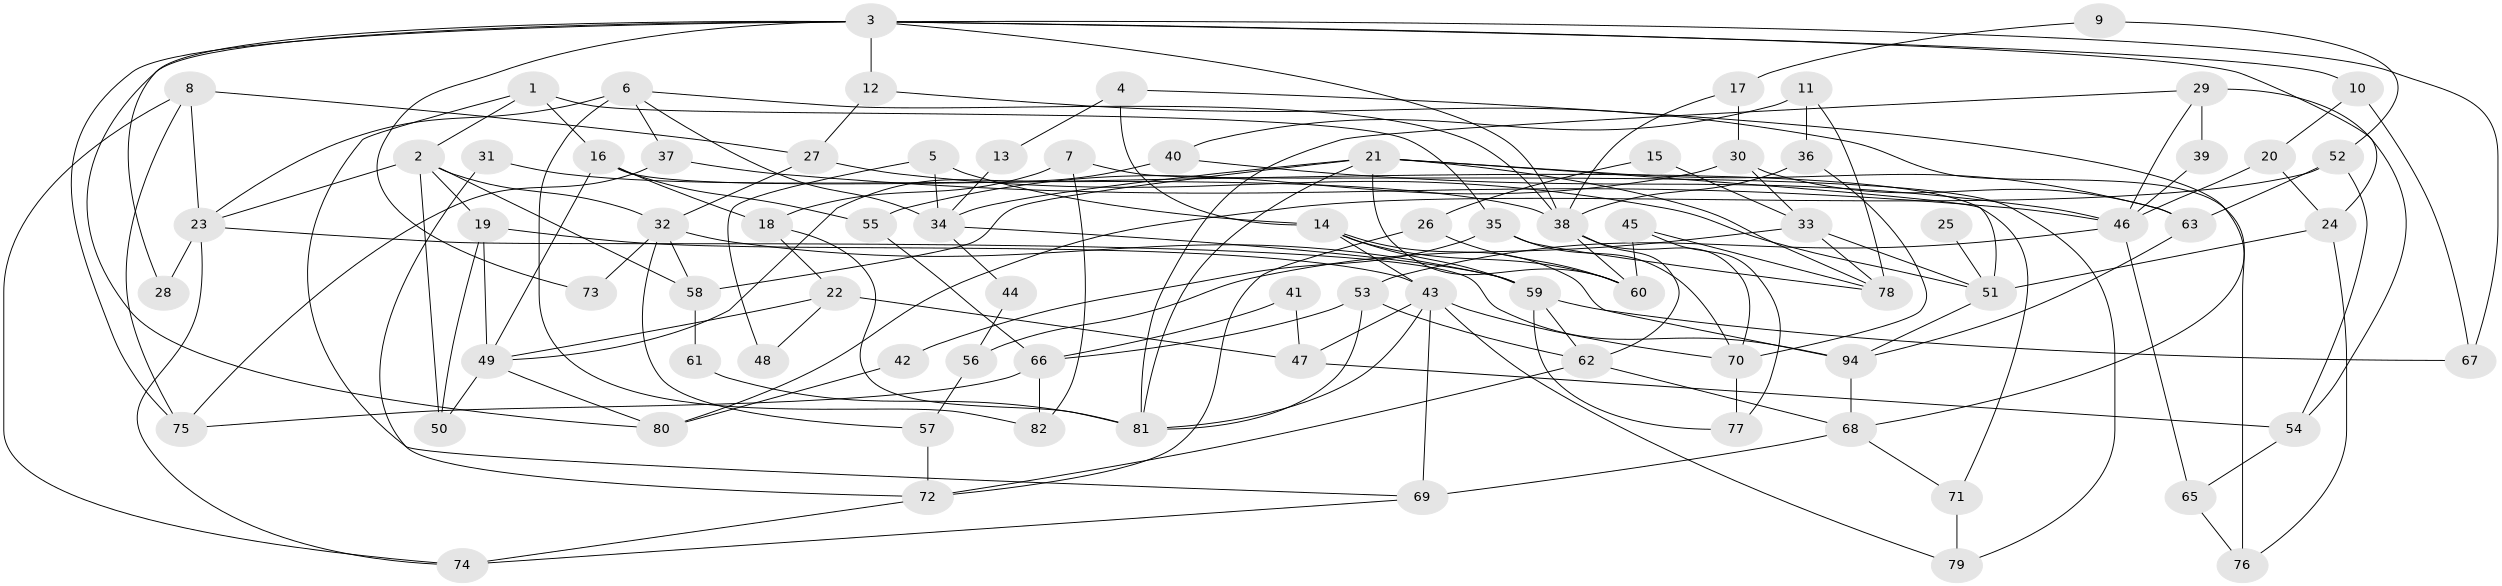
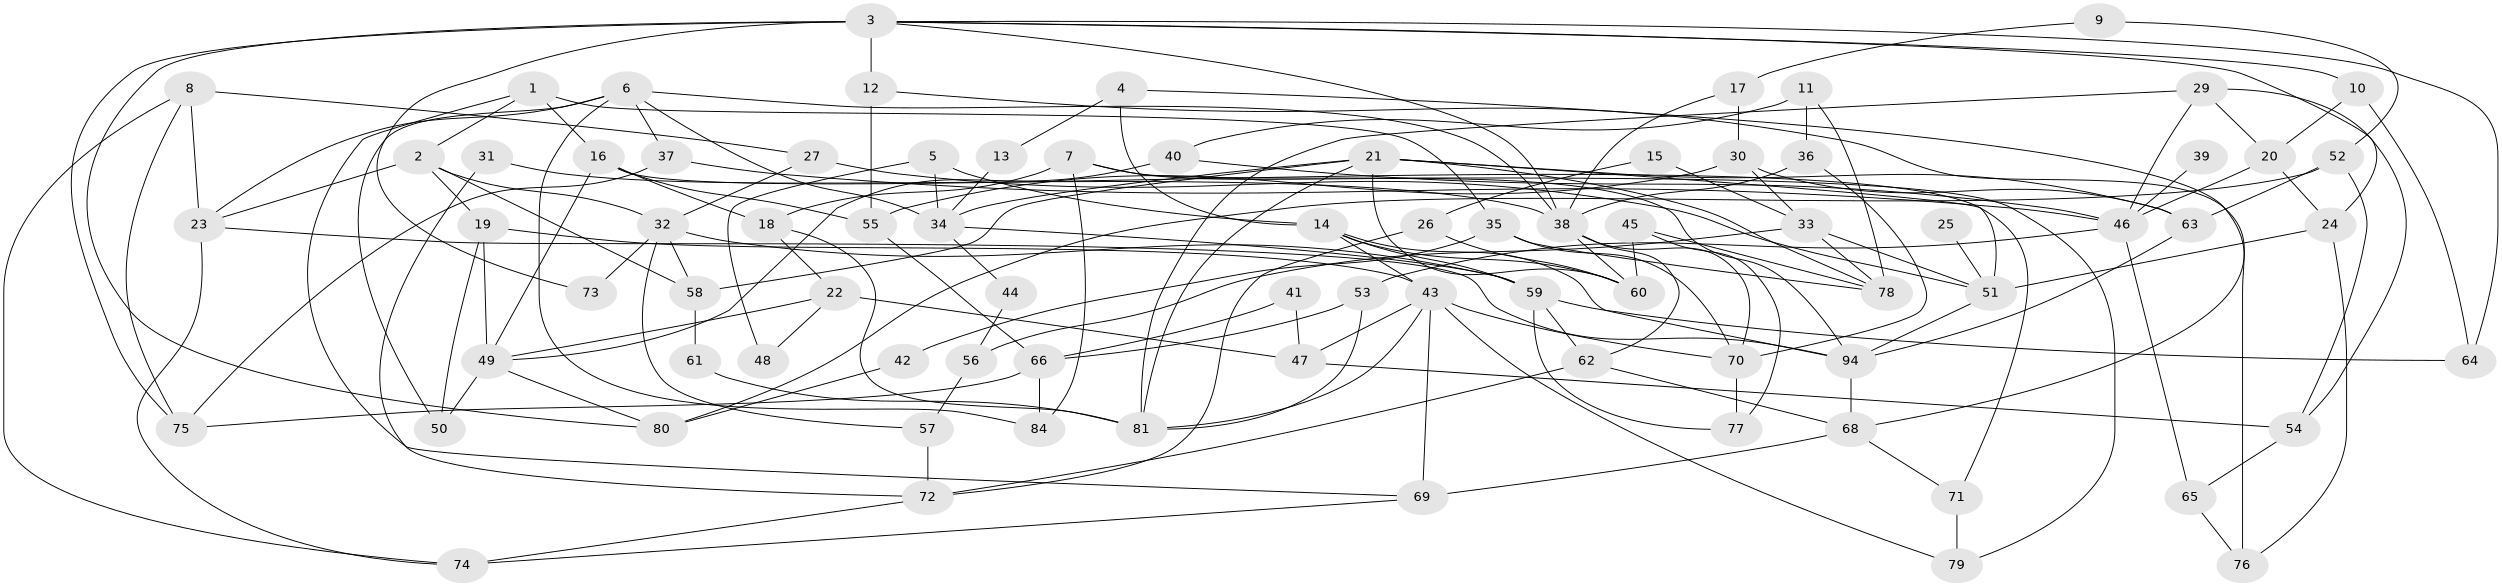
edge "12" -- "27": now "12" -- "55"
edge "29" -- "39": now "29" -- "20"
edge "7" -- "94": added
node "28": removed
edge "2" -- "50": now "6" -- "50"
edge "53" -- "62": removed
node "67": label "67" -> "64"
node "82": label "82" -> "84"
